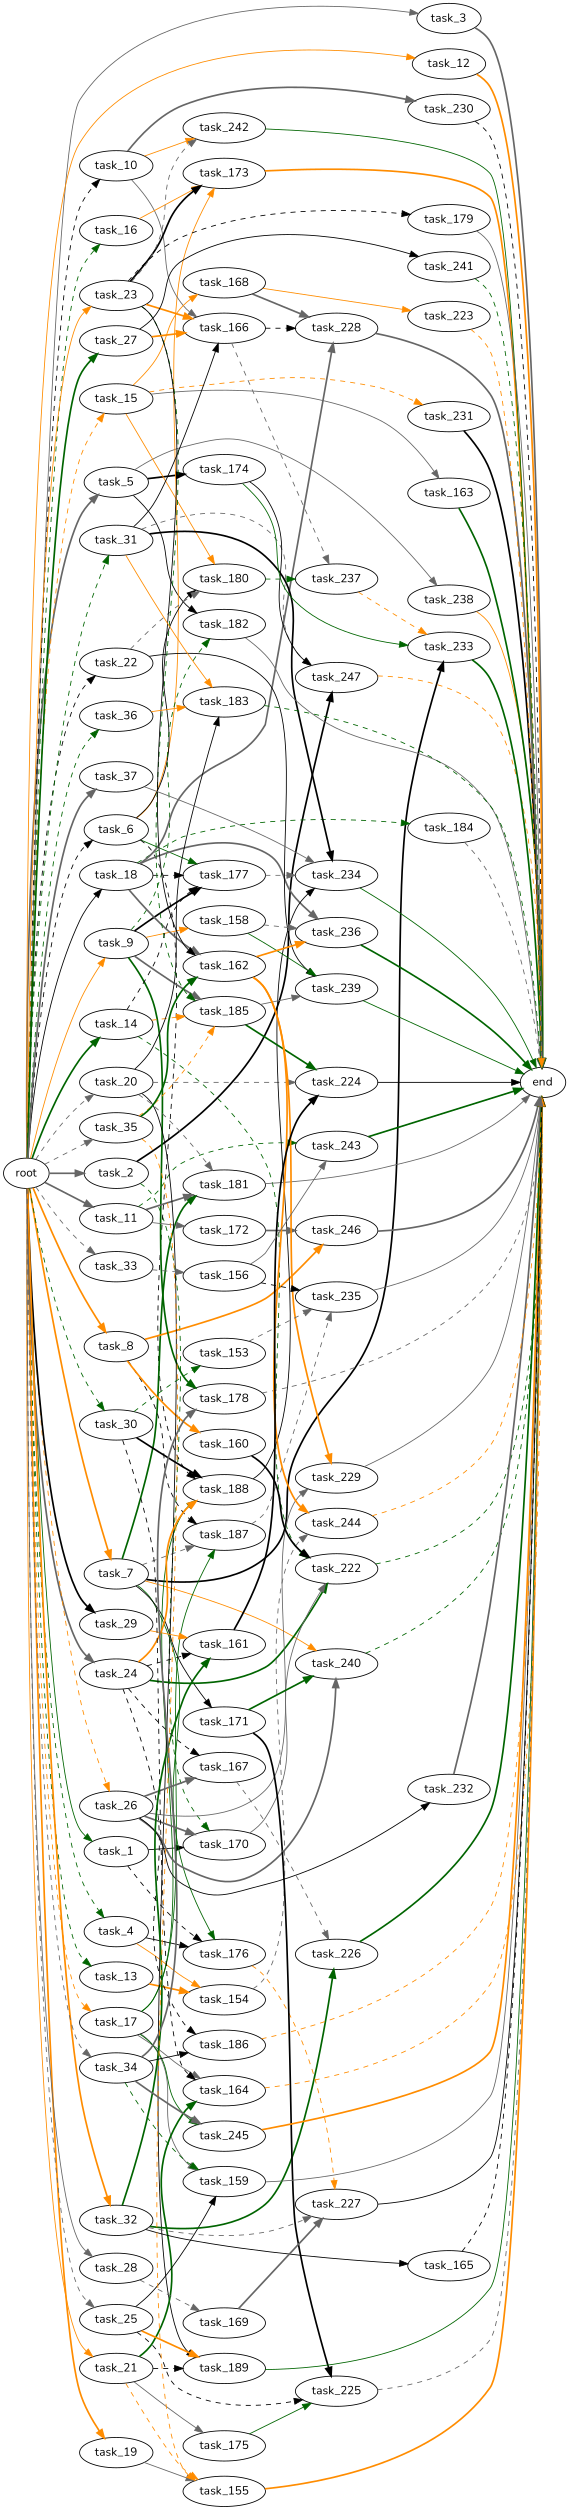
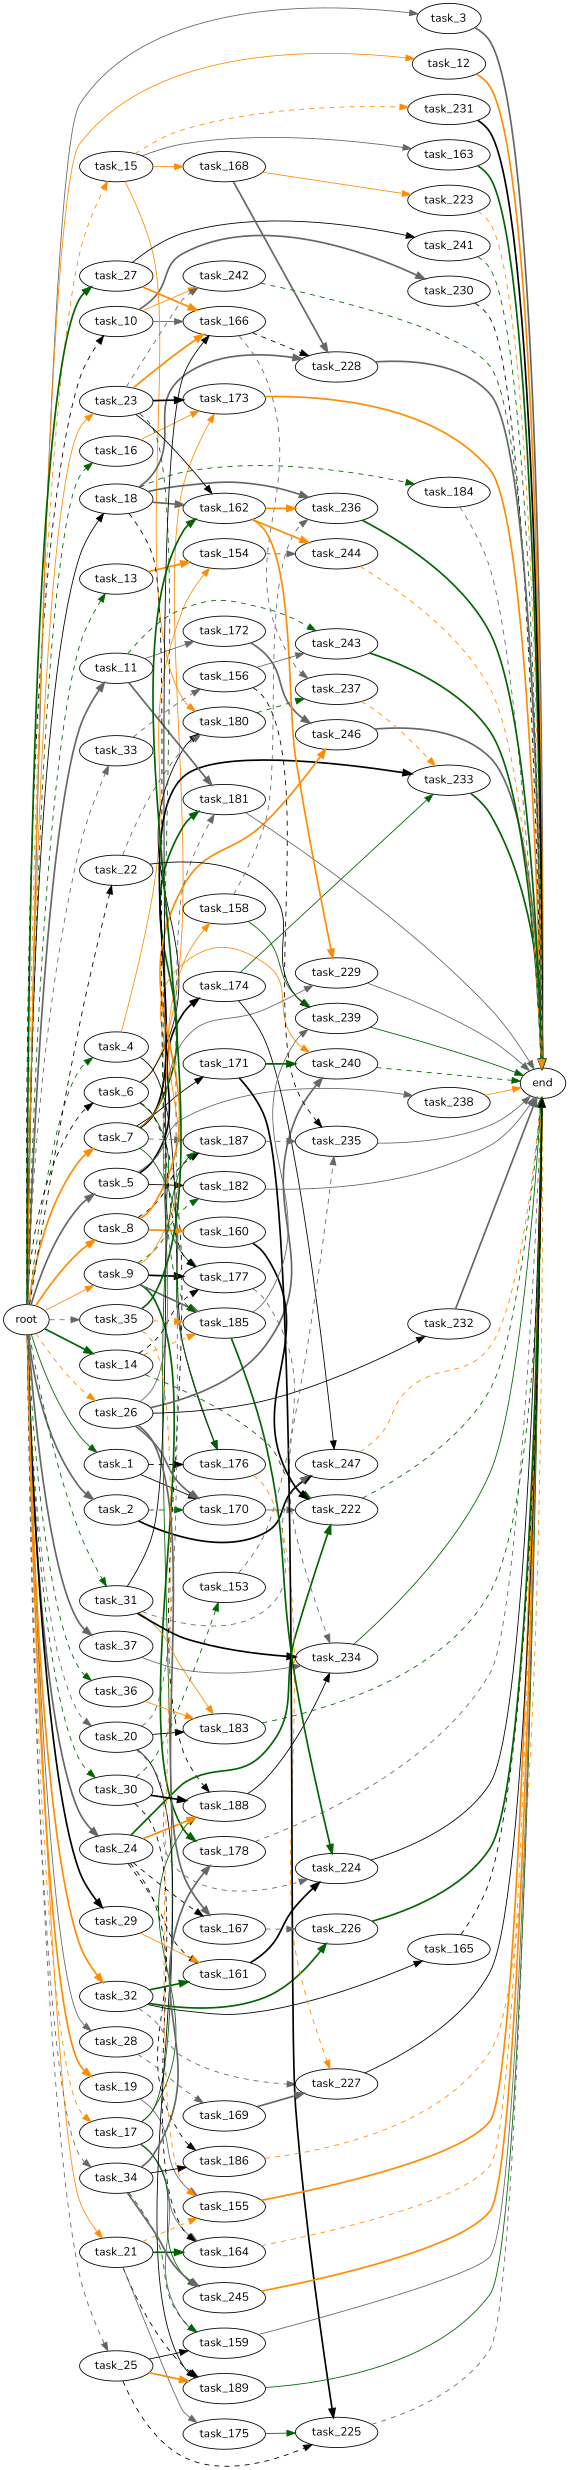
node "task_179": removed
edge "task_242" -> "end": style solid -> dashed
